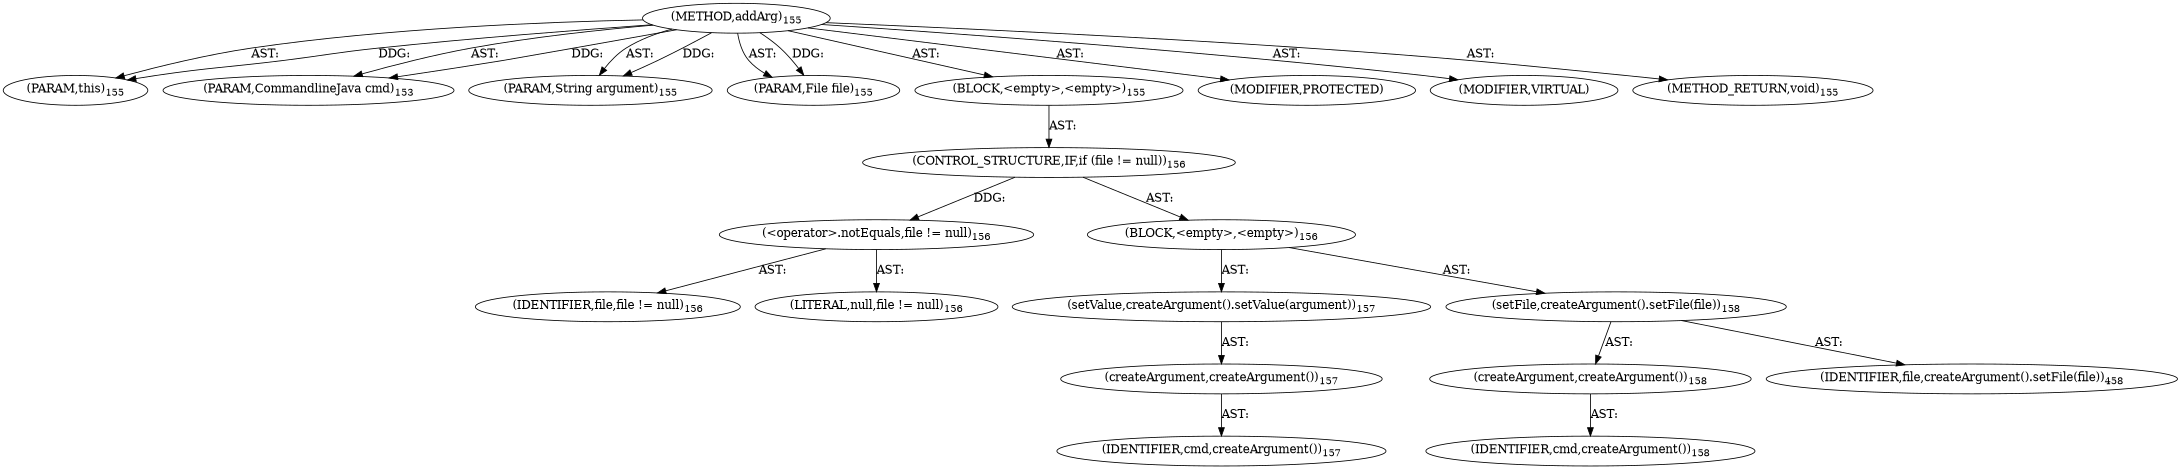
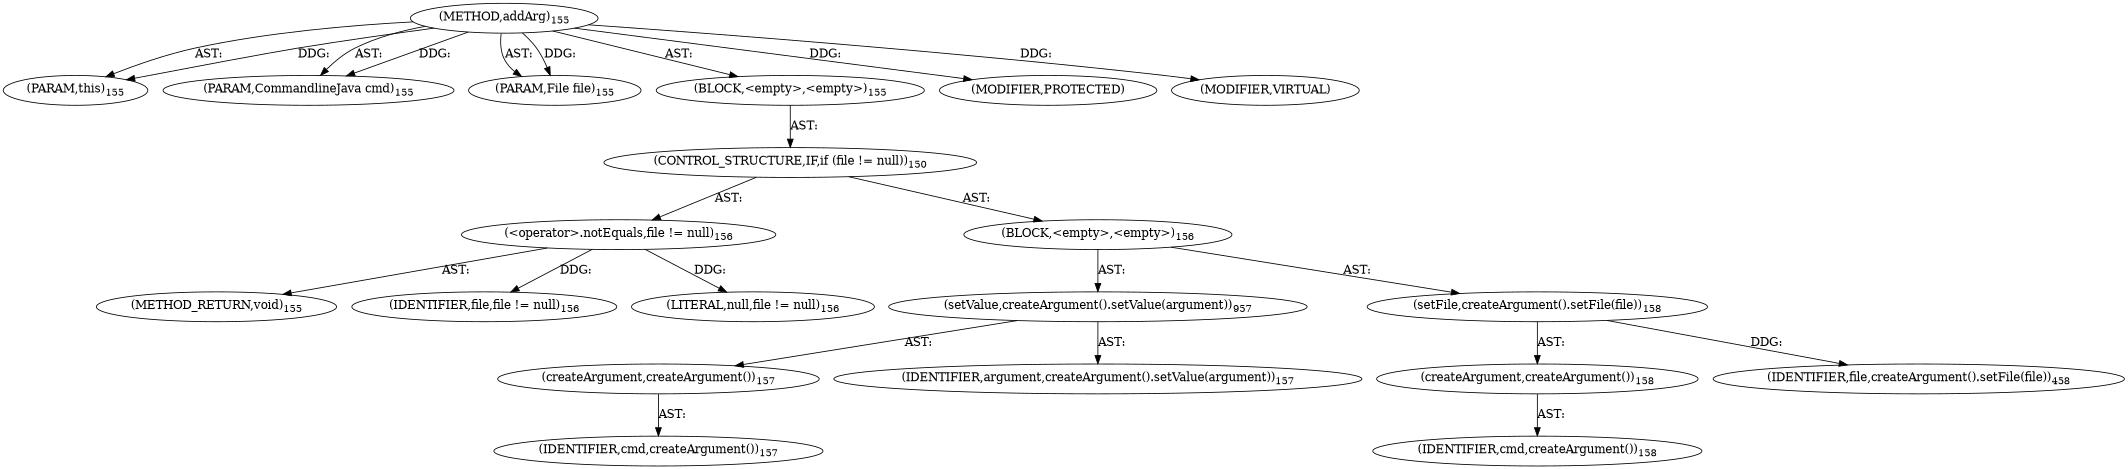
edge "(METHOD,addArg)" -> "(METHOD_RETURN,void)": now "(<operator>.notEquals,file != null)" -> "(METHOD_RETURN,void)"
edge "(METHOD,addArg)" -> "(MODIFIER,PROTECTED)": label "AST: " -> "DDG: "
edge "(METHOD,addArg)" -> "(MODIFIER,VIRTUAL)": label "AST: " -> "DDG: "
node "(PARAM,CommandlineJava cmd)": text "153" -> "155"
node "(PARAM,String argument)": removed
node "(CONTROL_STRUCTURE,IF,if (file != null))": text "156" -> "150"
edge "(CONTROL_STRUCTURE,IF,if (file != null))" -> "(<operator>.notEquals,file != null)": label "DDG: " -> "AST: "
edge "(<operator>.notEquals,file != null)" -> "(IDENTIFIER,file,file != null)": label "AST: " -> "DDG: "
edge "(<operator>.notEquals,file != null)" -> "(LITERAL,null,file != null)": label "AST: " -> "DDG: "
node "(setValue,createArgument().setValue(argument))": text "157" -> "957"
edge "(setFile,createArgument().setFile(file))" -> "(IDENTIFIER,file,createArgument().setFile(file))": label "AST: " -> "DDG: "
node "(IDENTIFIER,argument,createArgument().setValue(argument))": added
